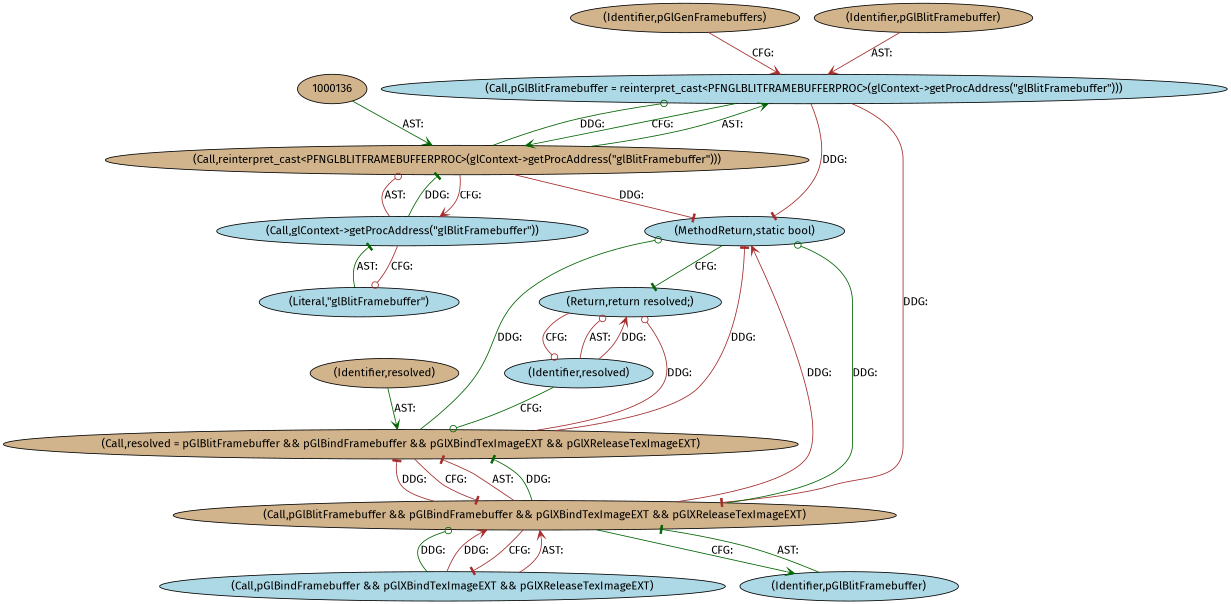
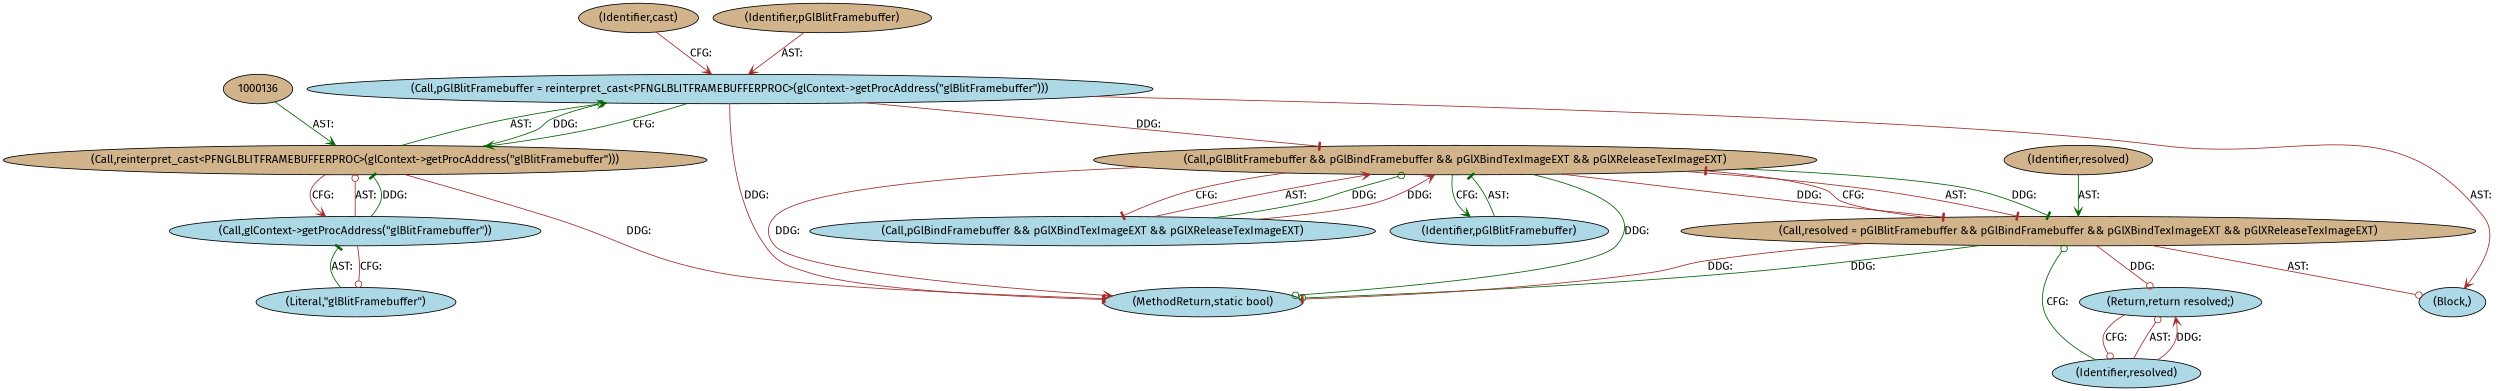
node "(Identifier,pGlGenFramebuffers)": label "(Identifier,pGlGenFramebuffers)" -> "(Identifier,cast)"
edge "(MethodReturn,static bool)" -> "(Return,return resolved;)": removed, label "CFG:"
node "(Block,)": added
